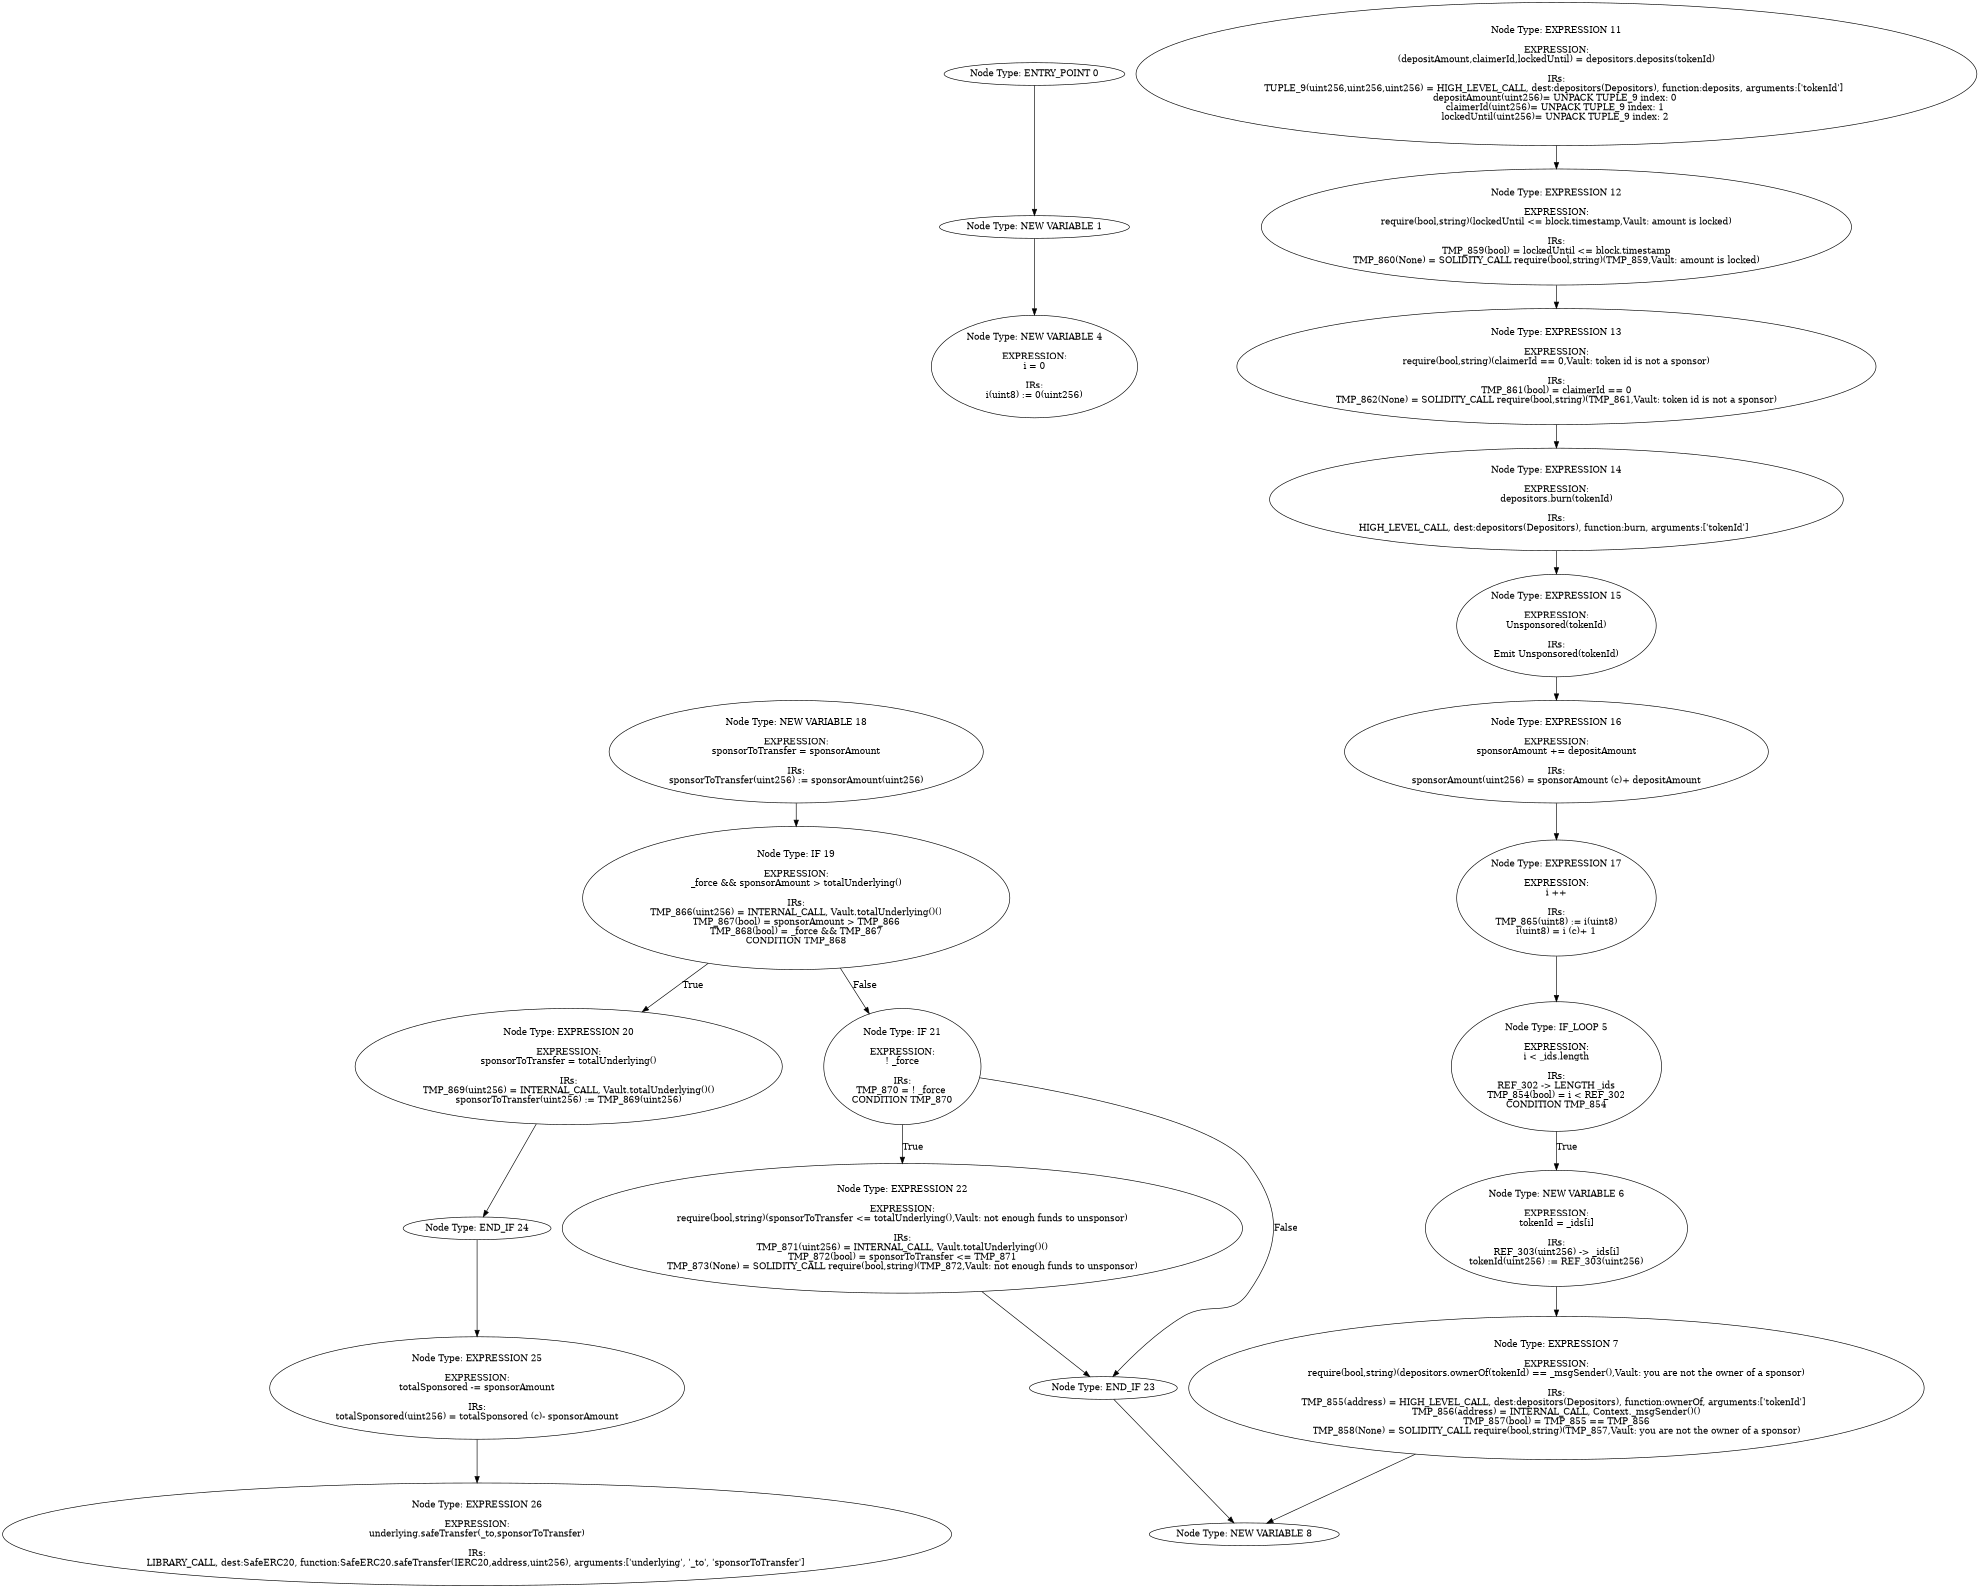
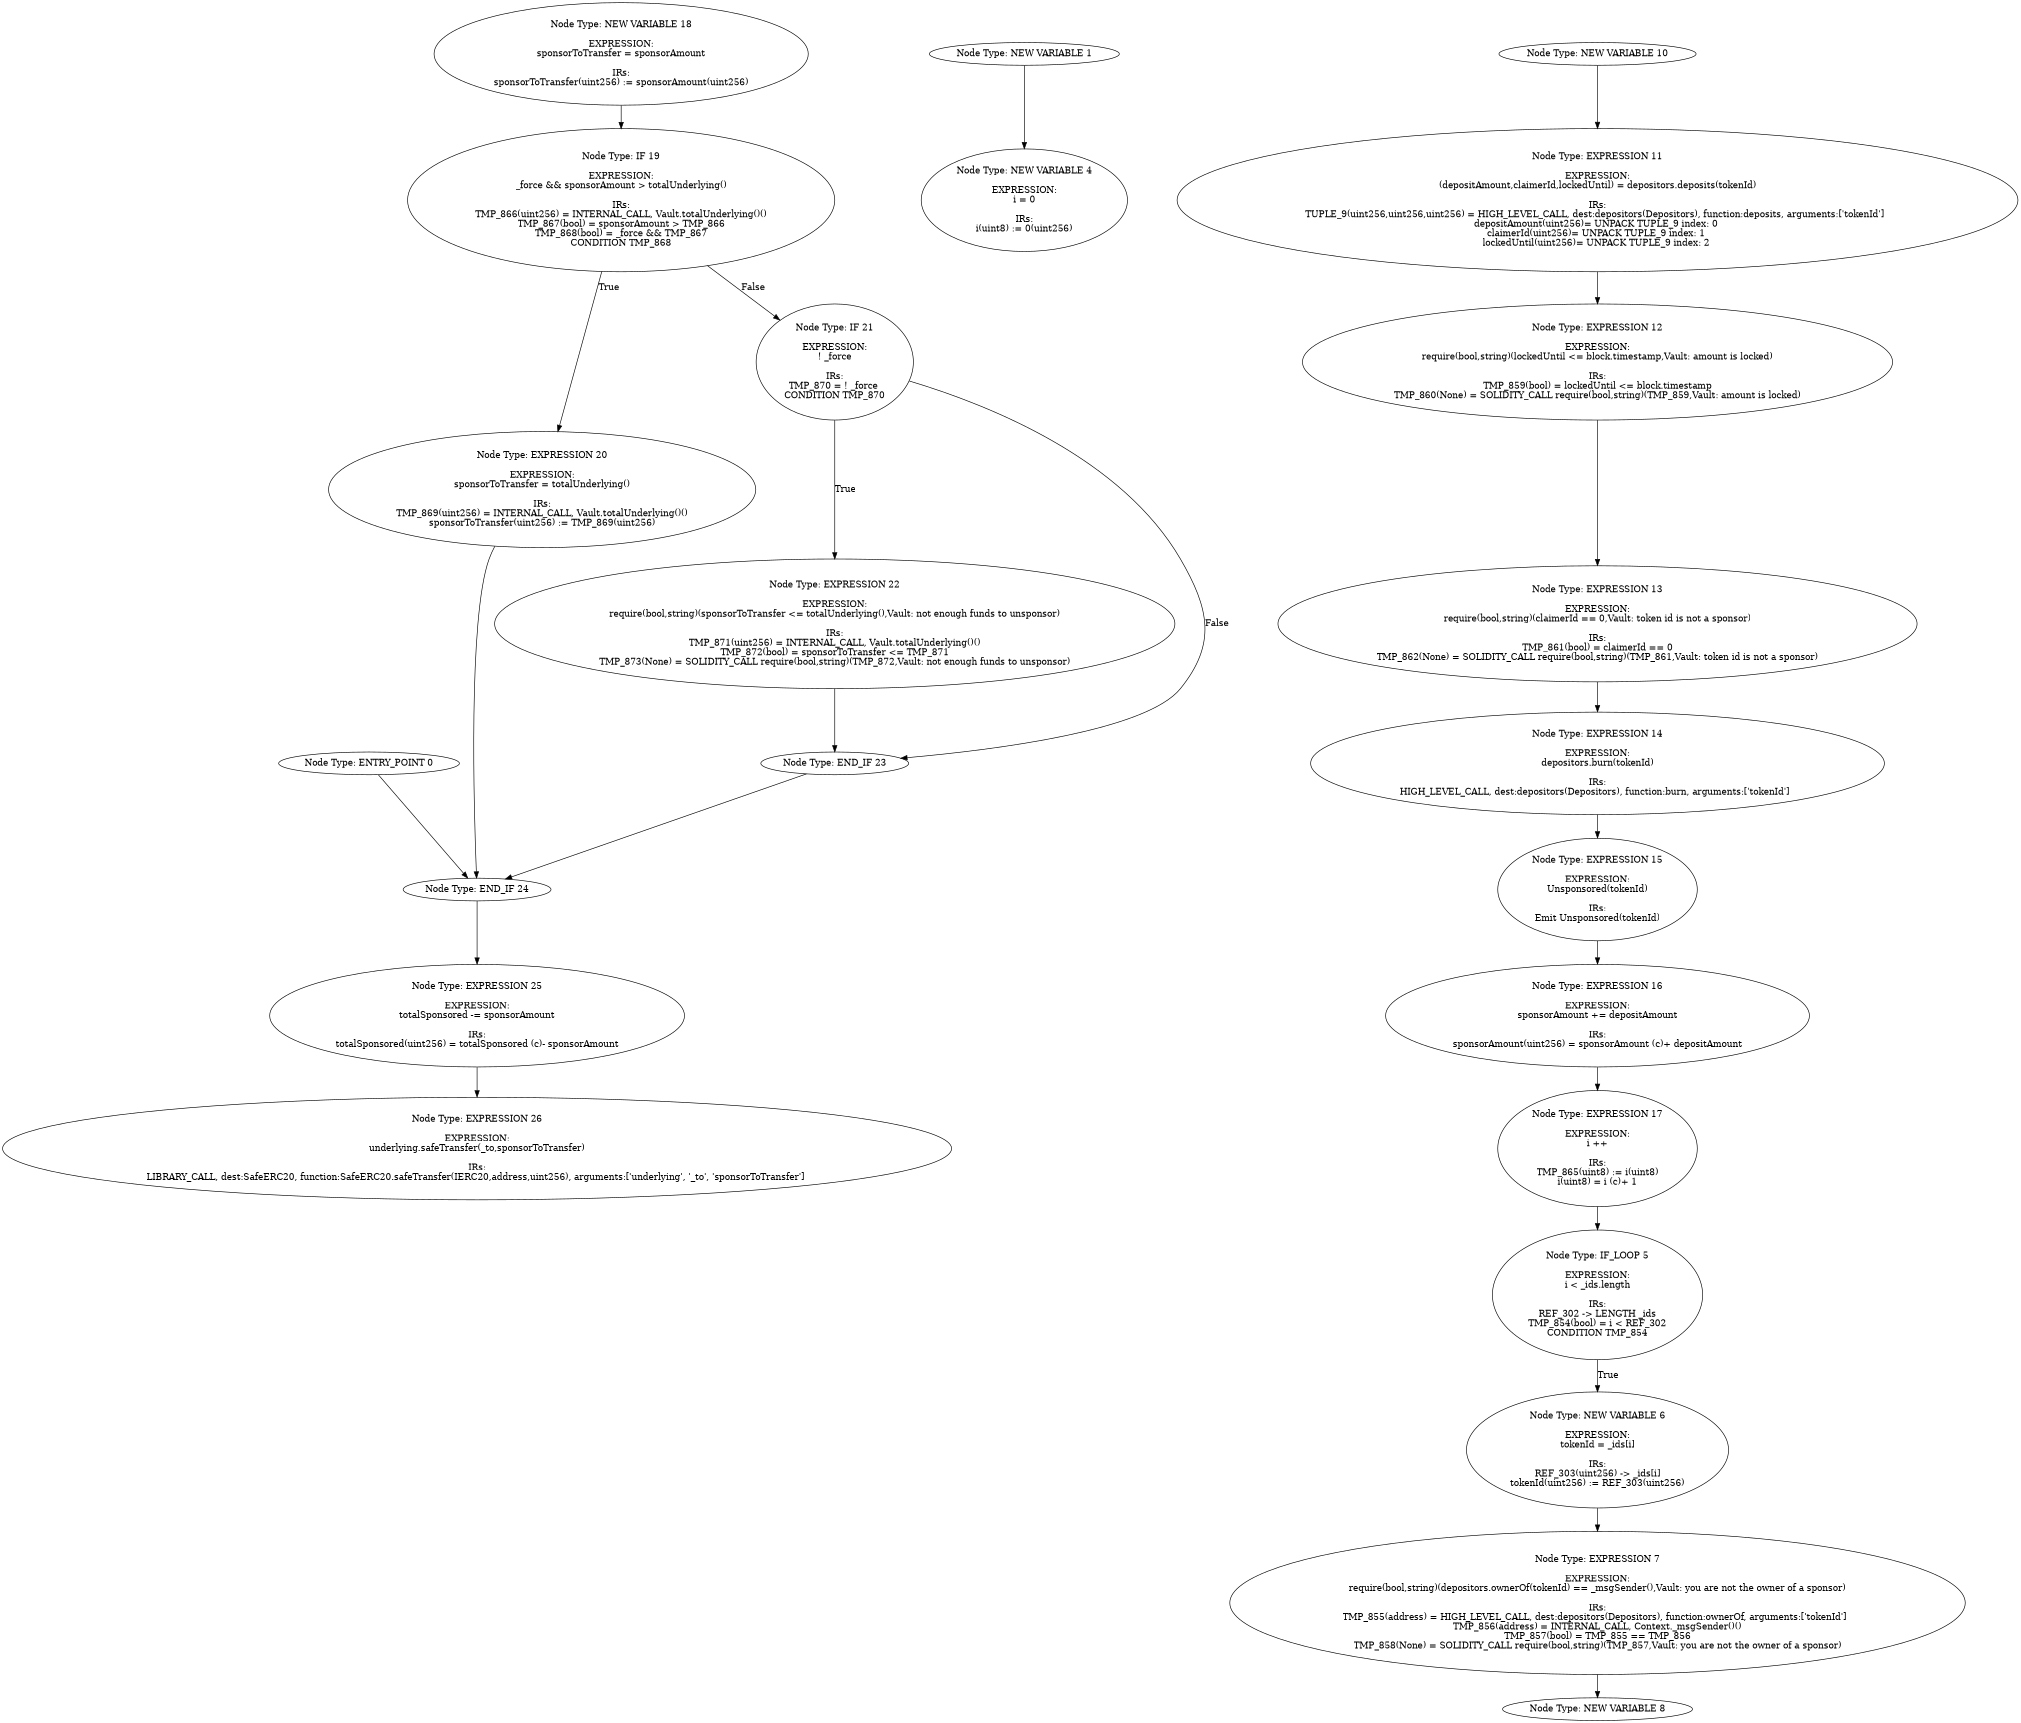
node "Node Type: NEW VARIABLE 10": added
edge "Node Type: ENTRY_POINT 0" -> "Node Type: NEW VARIABLE 1": now "Node Type: ENTRY_POINT 0" -> "Node Type: END_IF 24"
edge "Node Type: END_IF 23" -> "Node Type: NEW VARIABLE 8": now "Node Type: END_IF 23" -> "Node Type: END_IF 24"
